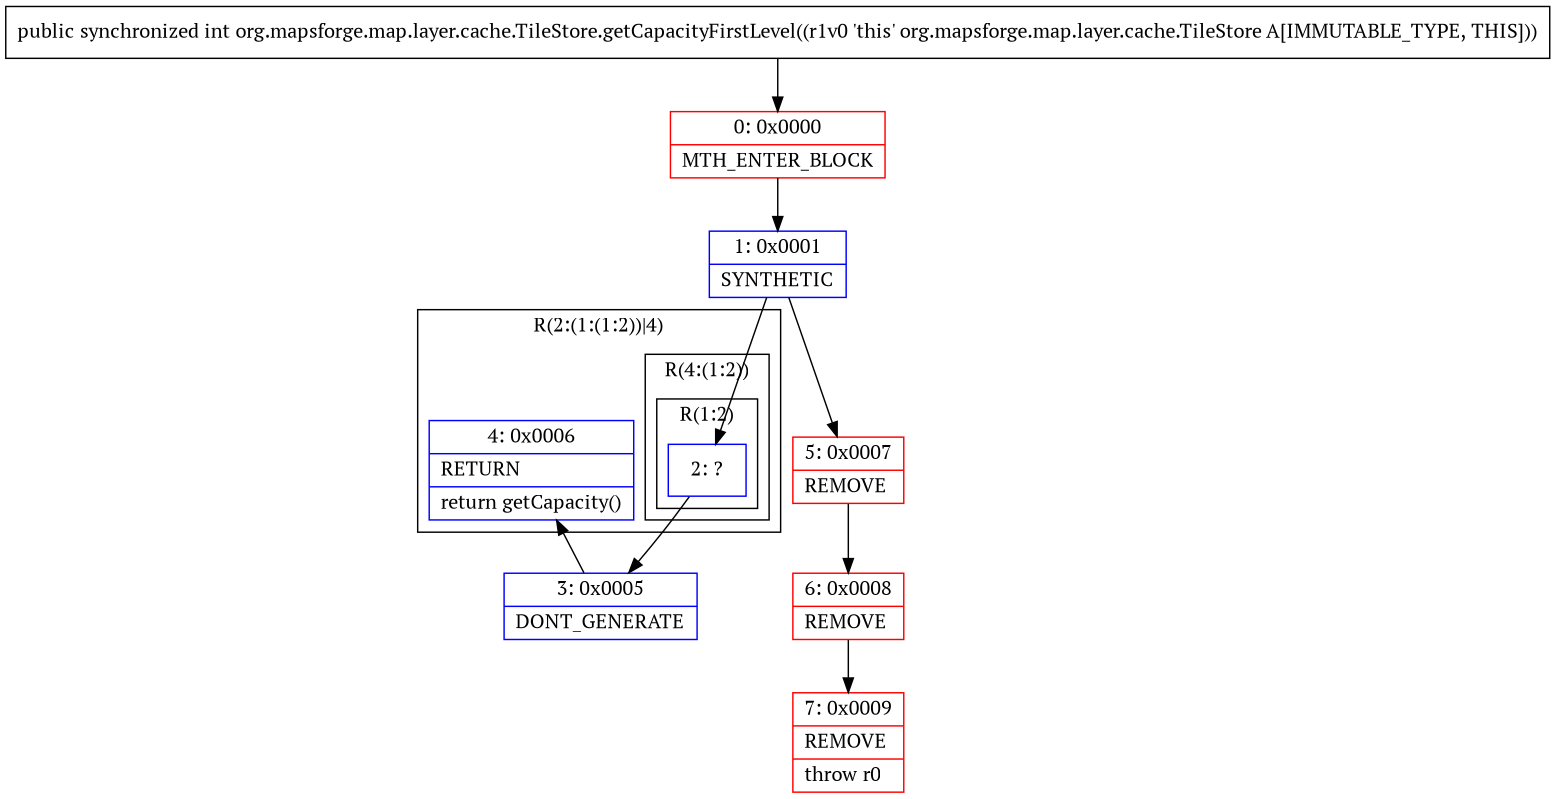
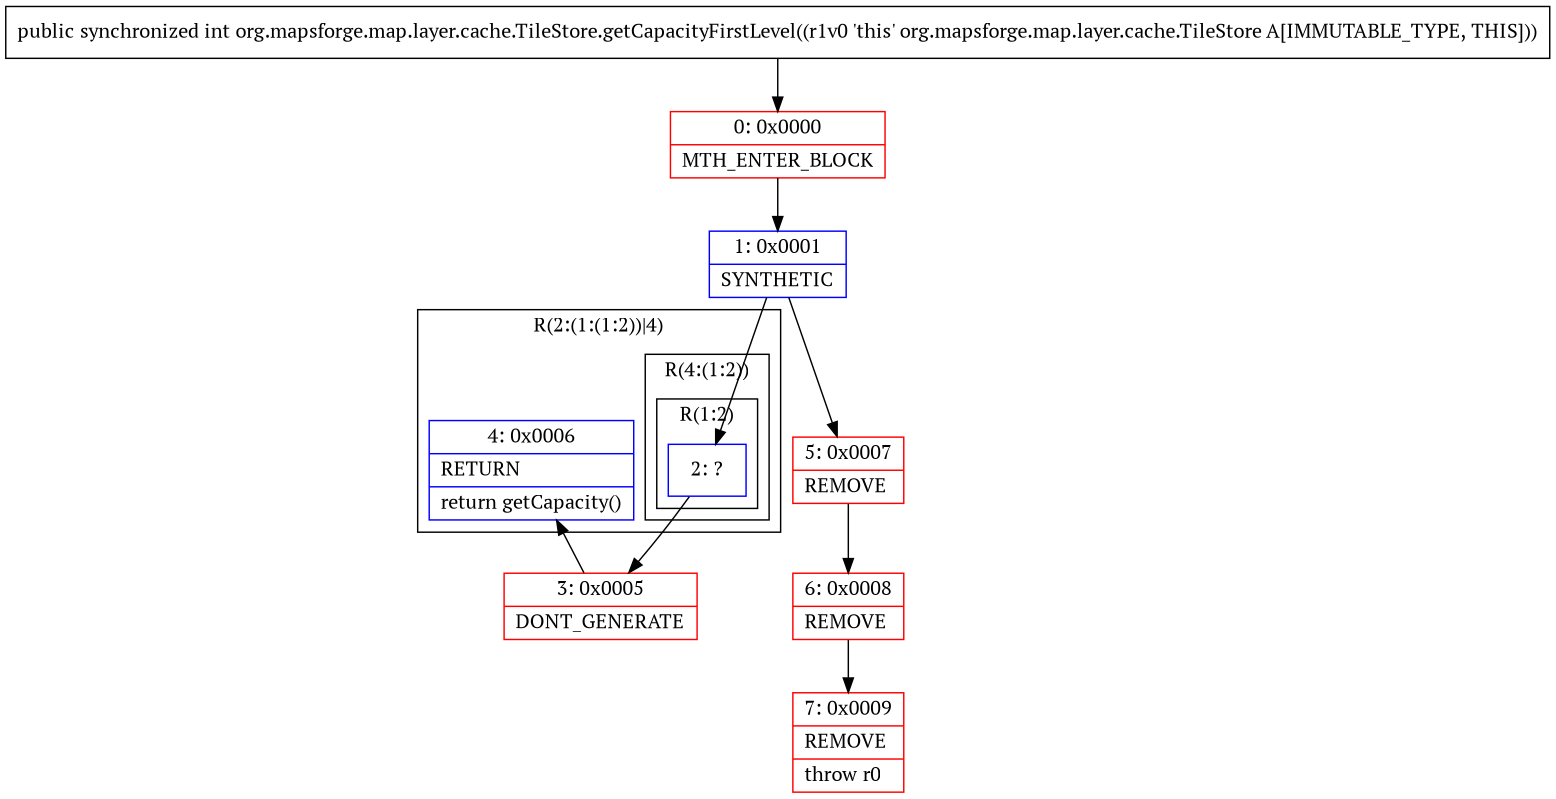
node "3: 0x0005": color blue -> red
